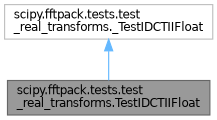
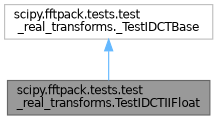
node "scipy.fftpack.tests.test _real_transforms._TestIDCTIIFloat": label "scipy.fftpack.tests.test _real_transforms._TestIDCTIIFloat" -> "scipy.fftpack.tests.test _real_transforms._TestIDCTBase"
